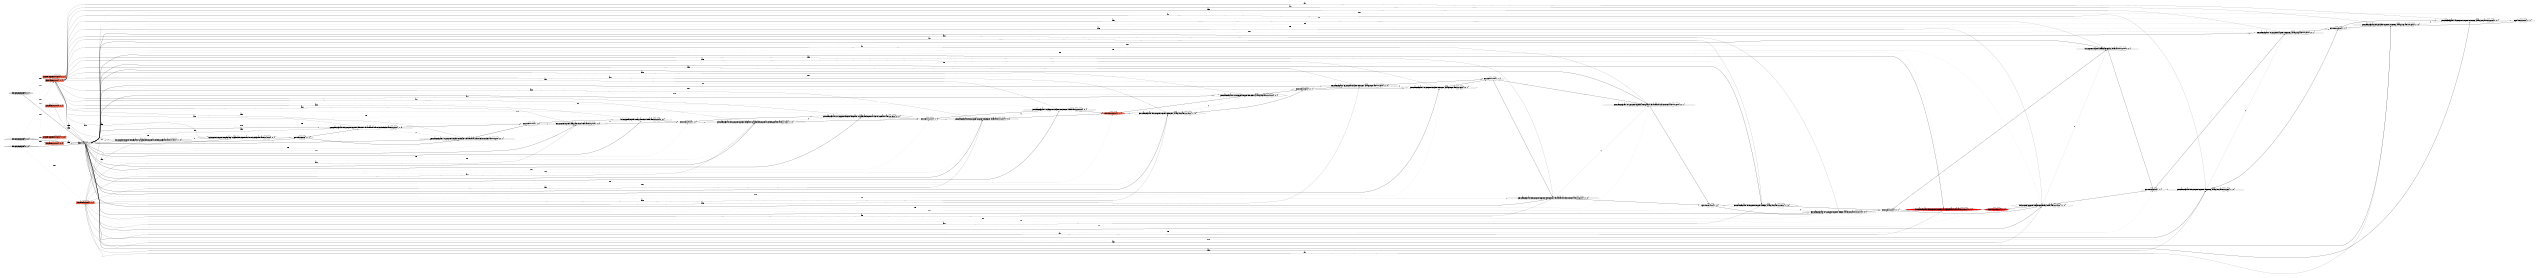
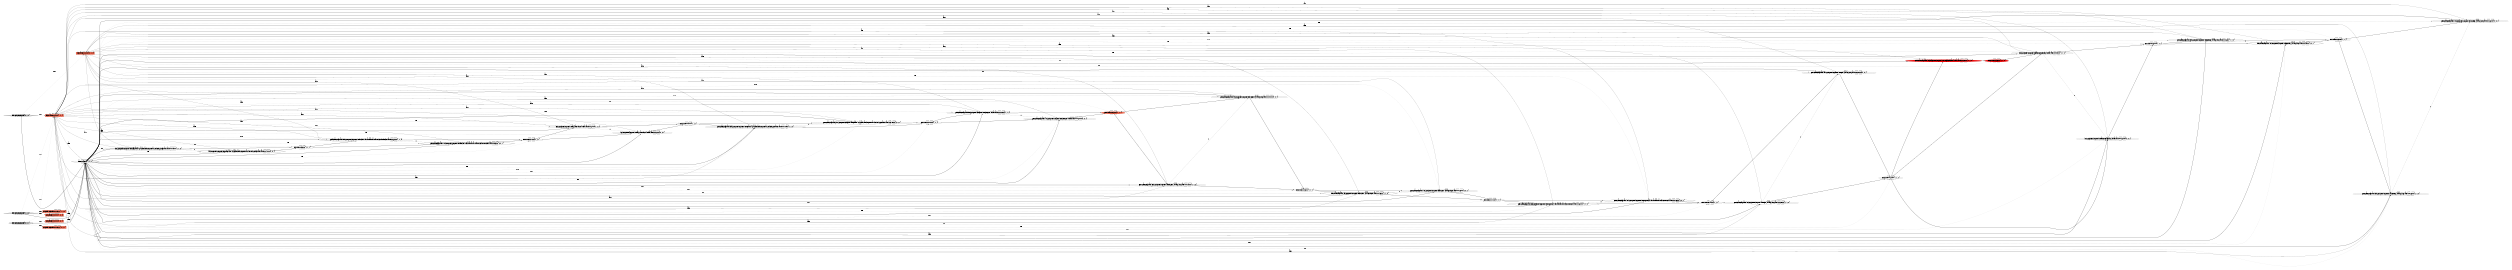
node "return true@@@27@@@['1', '1', '1']": removed
